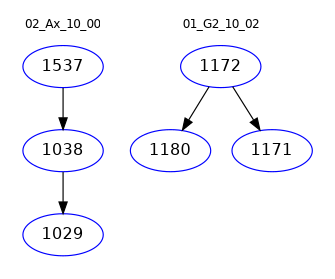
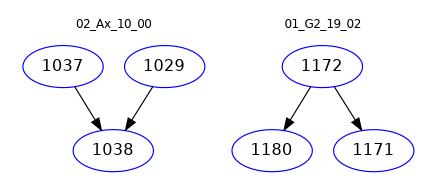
cluster "01_G2_10_02": label "01_G2_10_02" -> "01_G2_19_02"
node "1537": label "1537" -> "1037"
edge "1038" -> "1029": reversed
